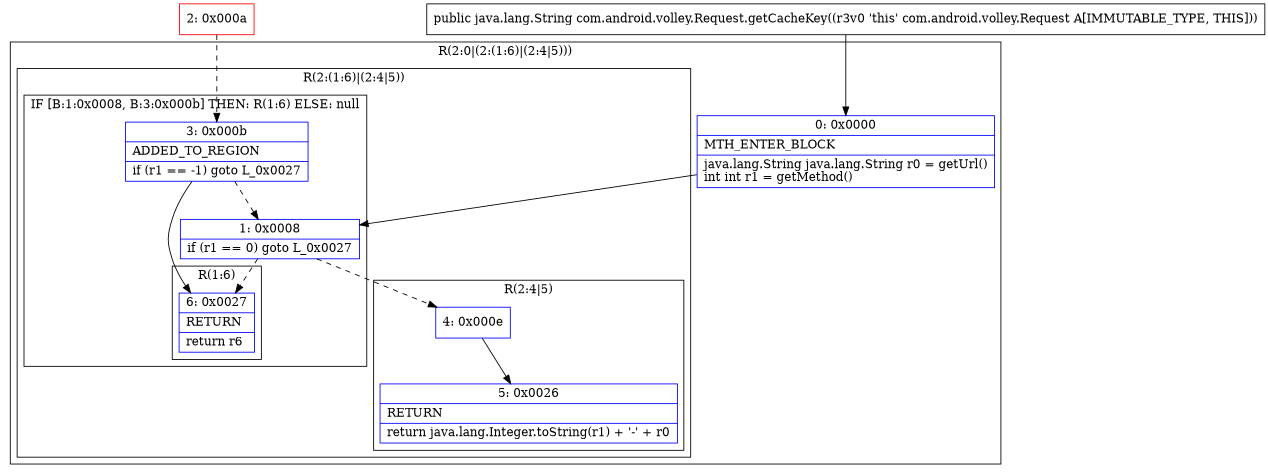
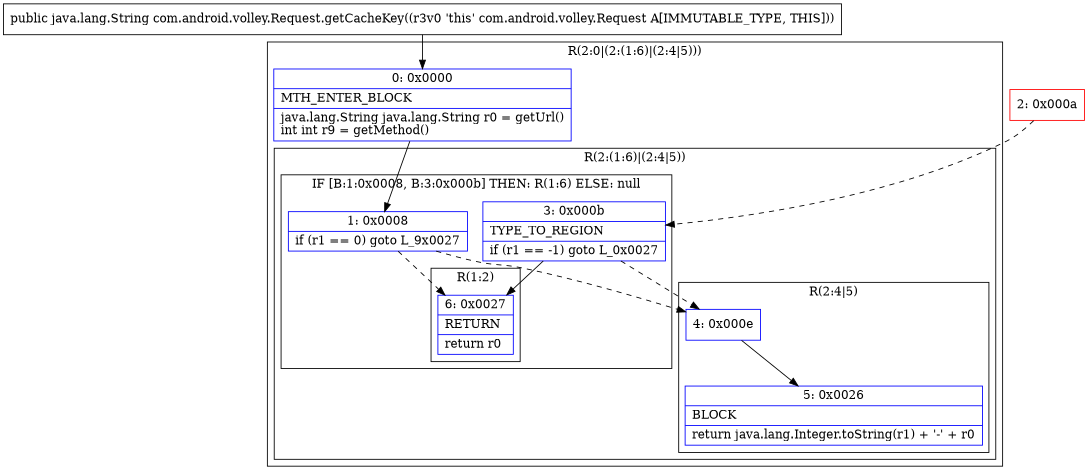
node "3: 0x000b": text "ADDED_TO_REGION" -> "TYPE_TO_REGION"
node "0: 0x0000": text "int int r1 = getMethod()" -> "int int r9 = getMethod()"
edge "3: 0x000b" -> "1: 0x0008": now "3: 0x000b" -> "4: 0x000e"
node "1: 0x0008": text "if (r1 == 0) goto L_0x0027" -> "if (r1 == 0) goto L_9x0027"
cluster "R(1:6)": label "R(1:6)" -> "R(1:2)"
node "6: 0x0027": text "return r6" -> "return r0"
node "5: 0x0026": text "RETURN" -> "BLOCK"
